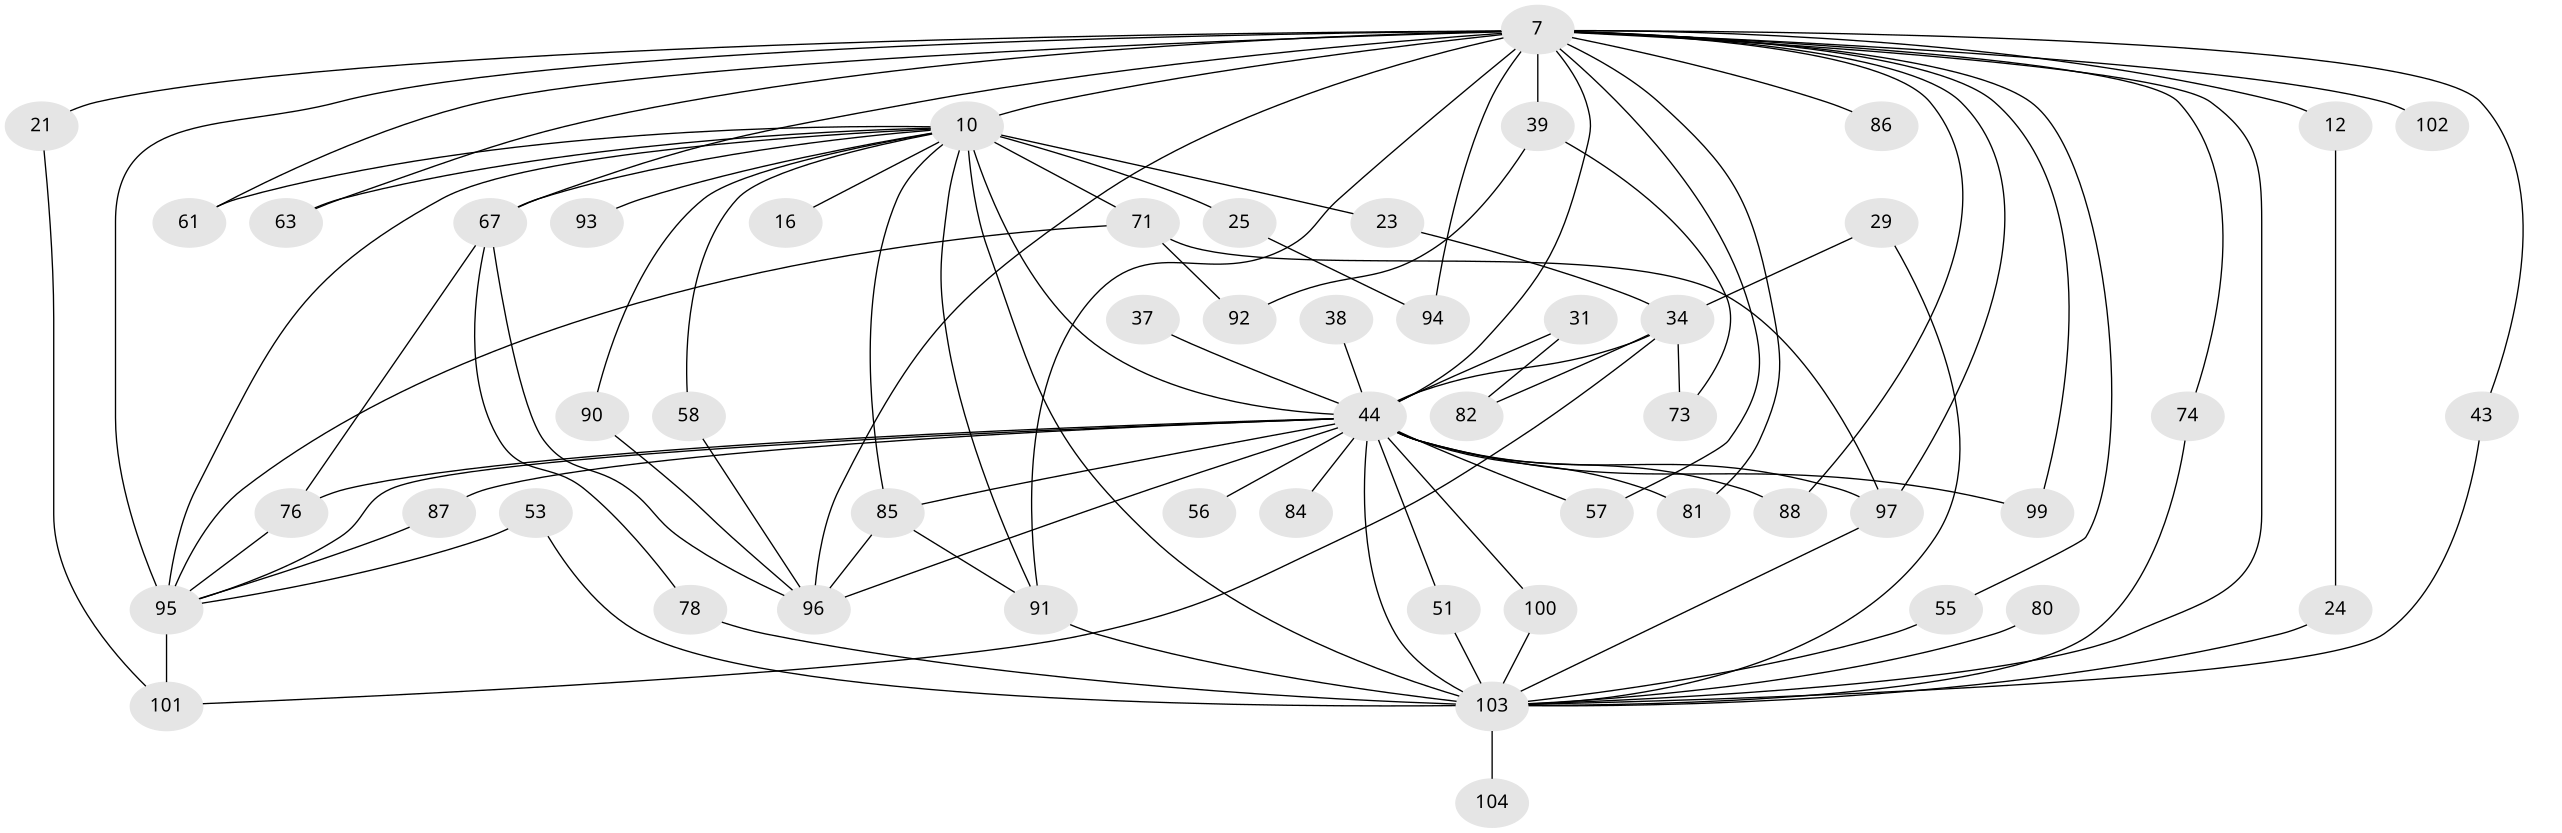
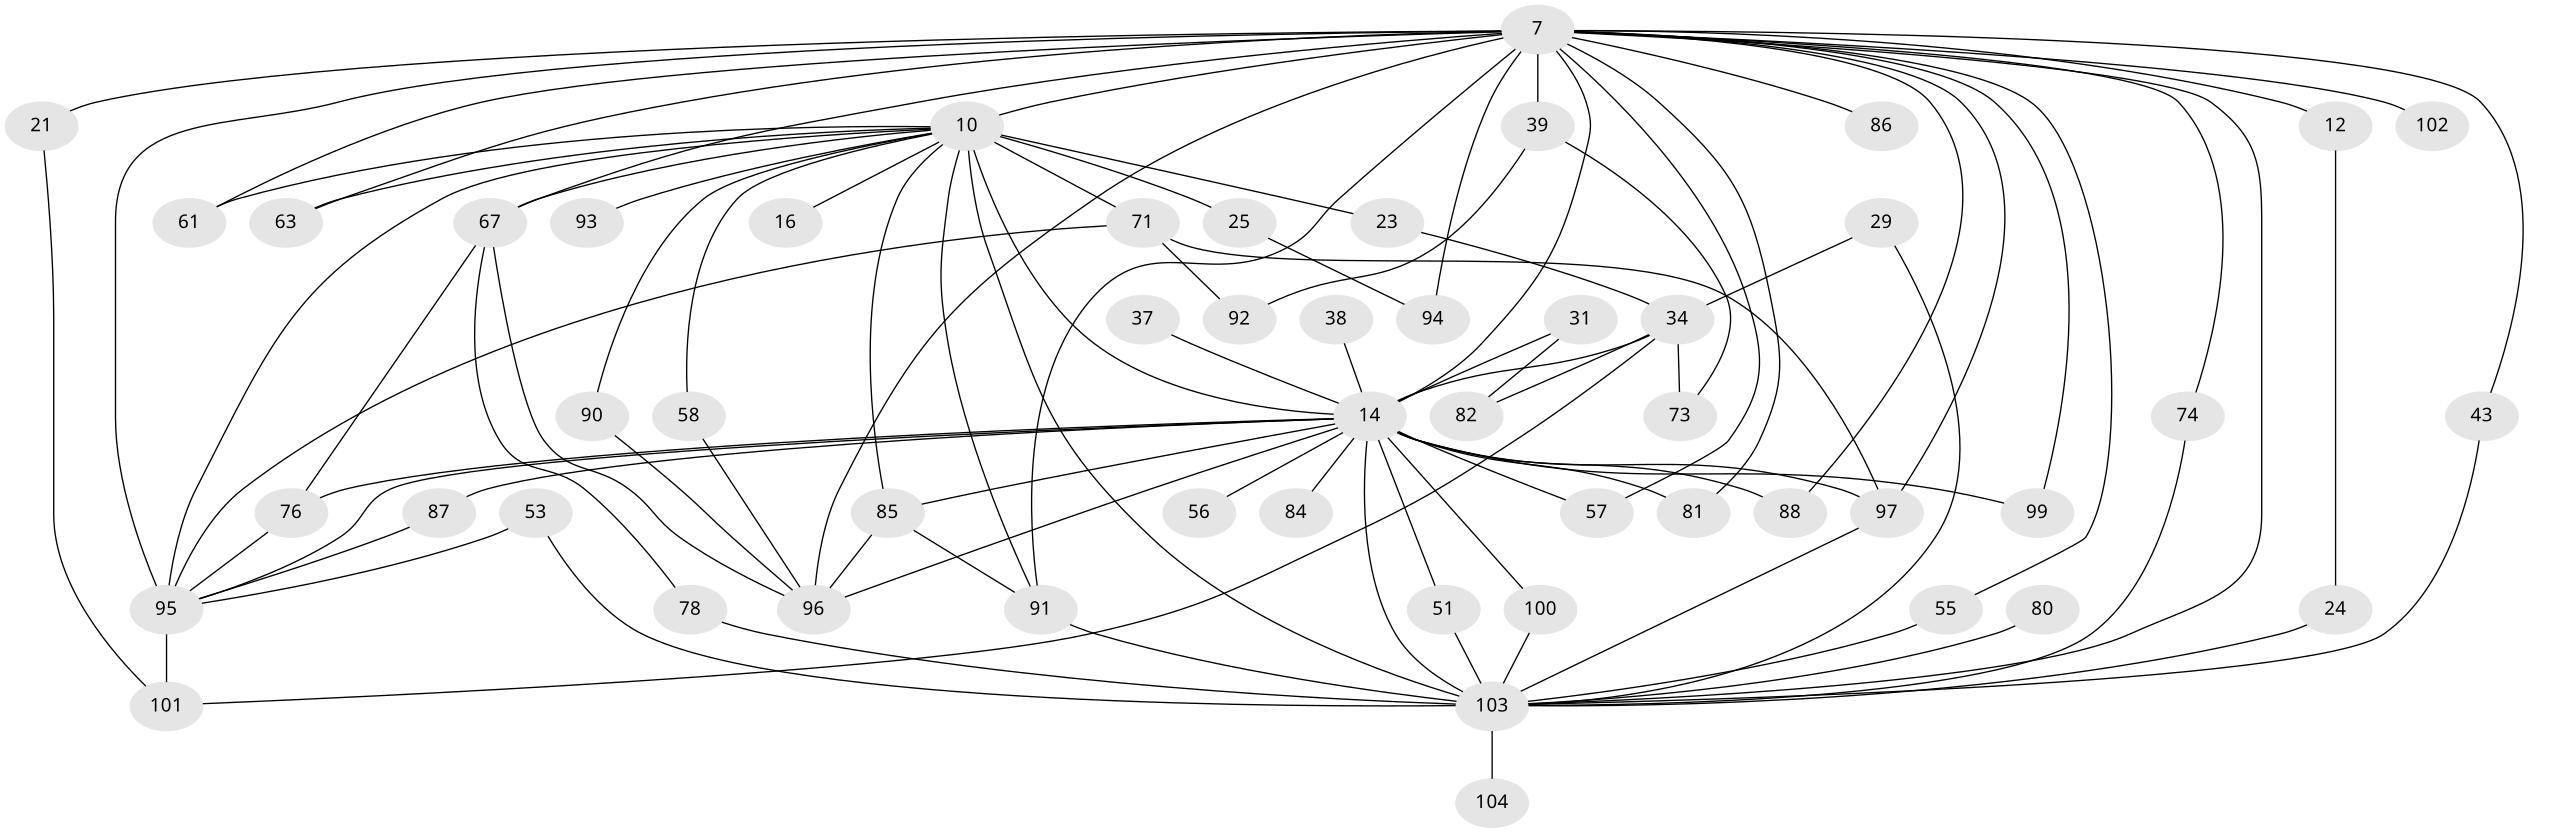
node "44": label "44" -> "14"
